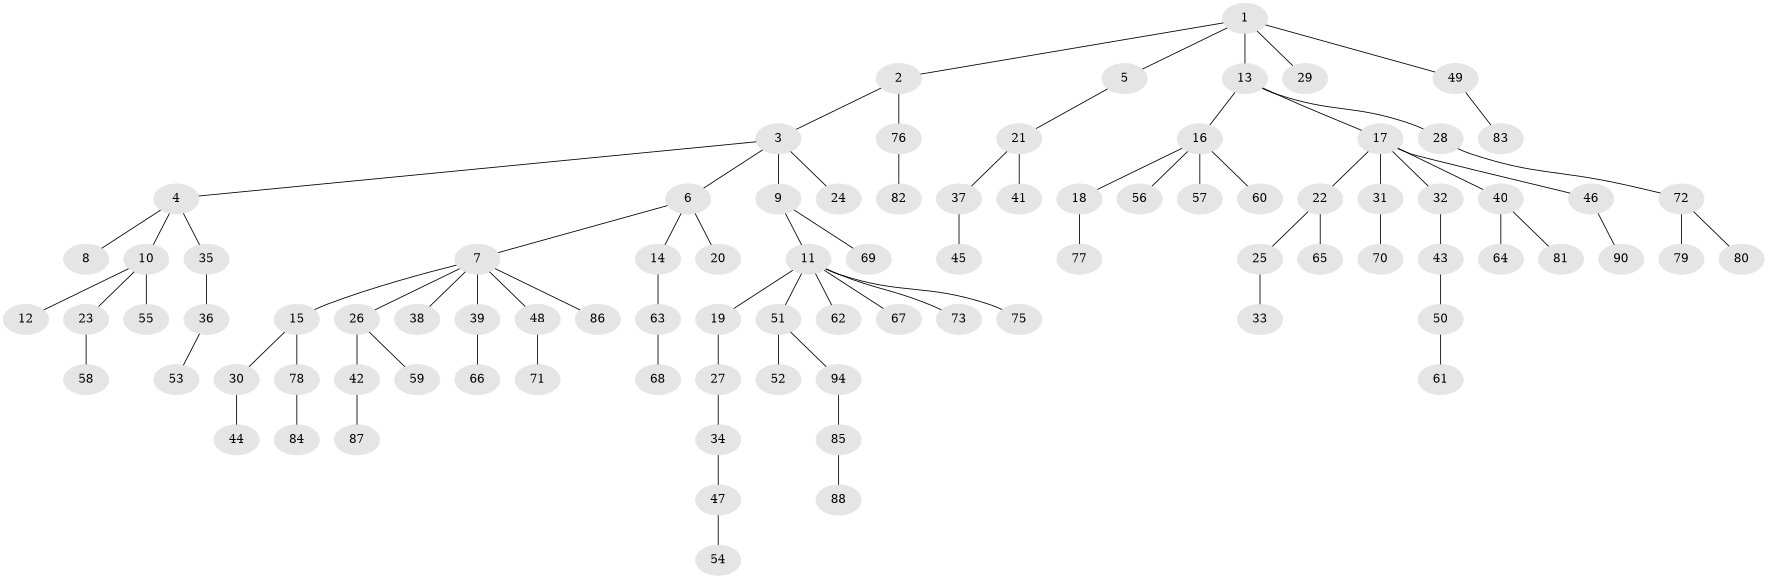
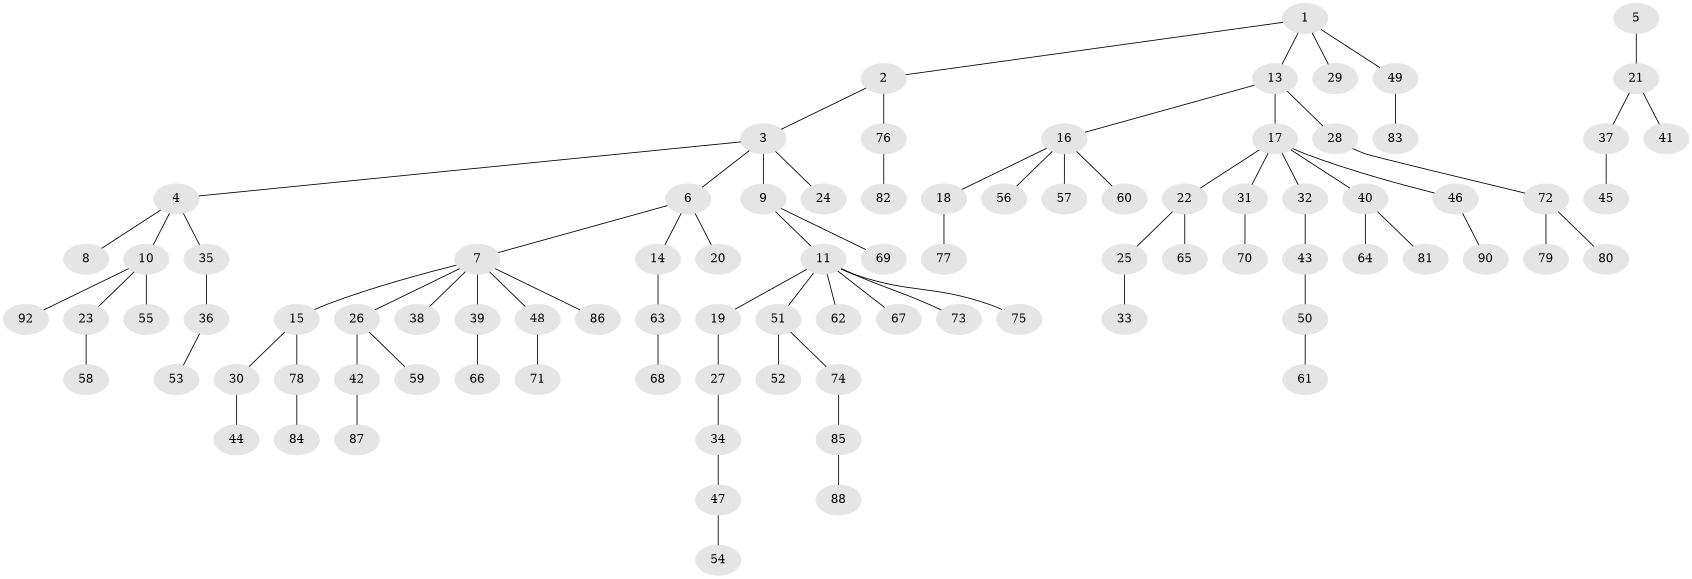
edge "1" -- "5": removed
node "12": label "12" -> "92"
node "94": label "94" -> "74"
